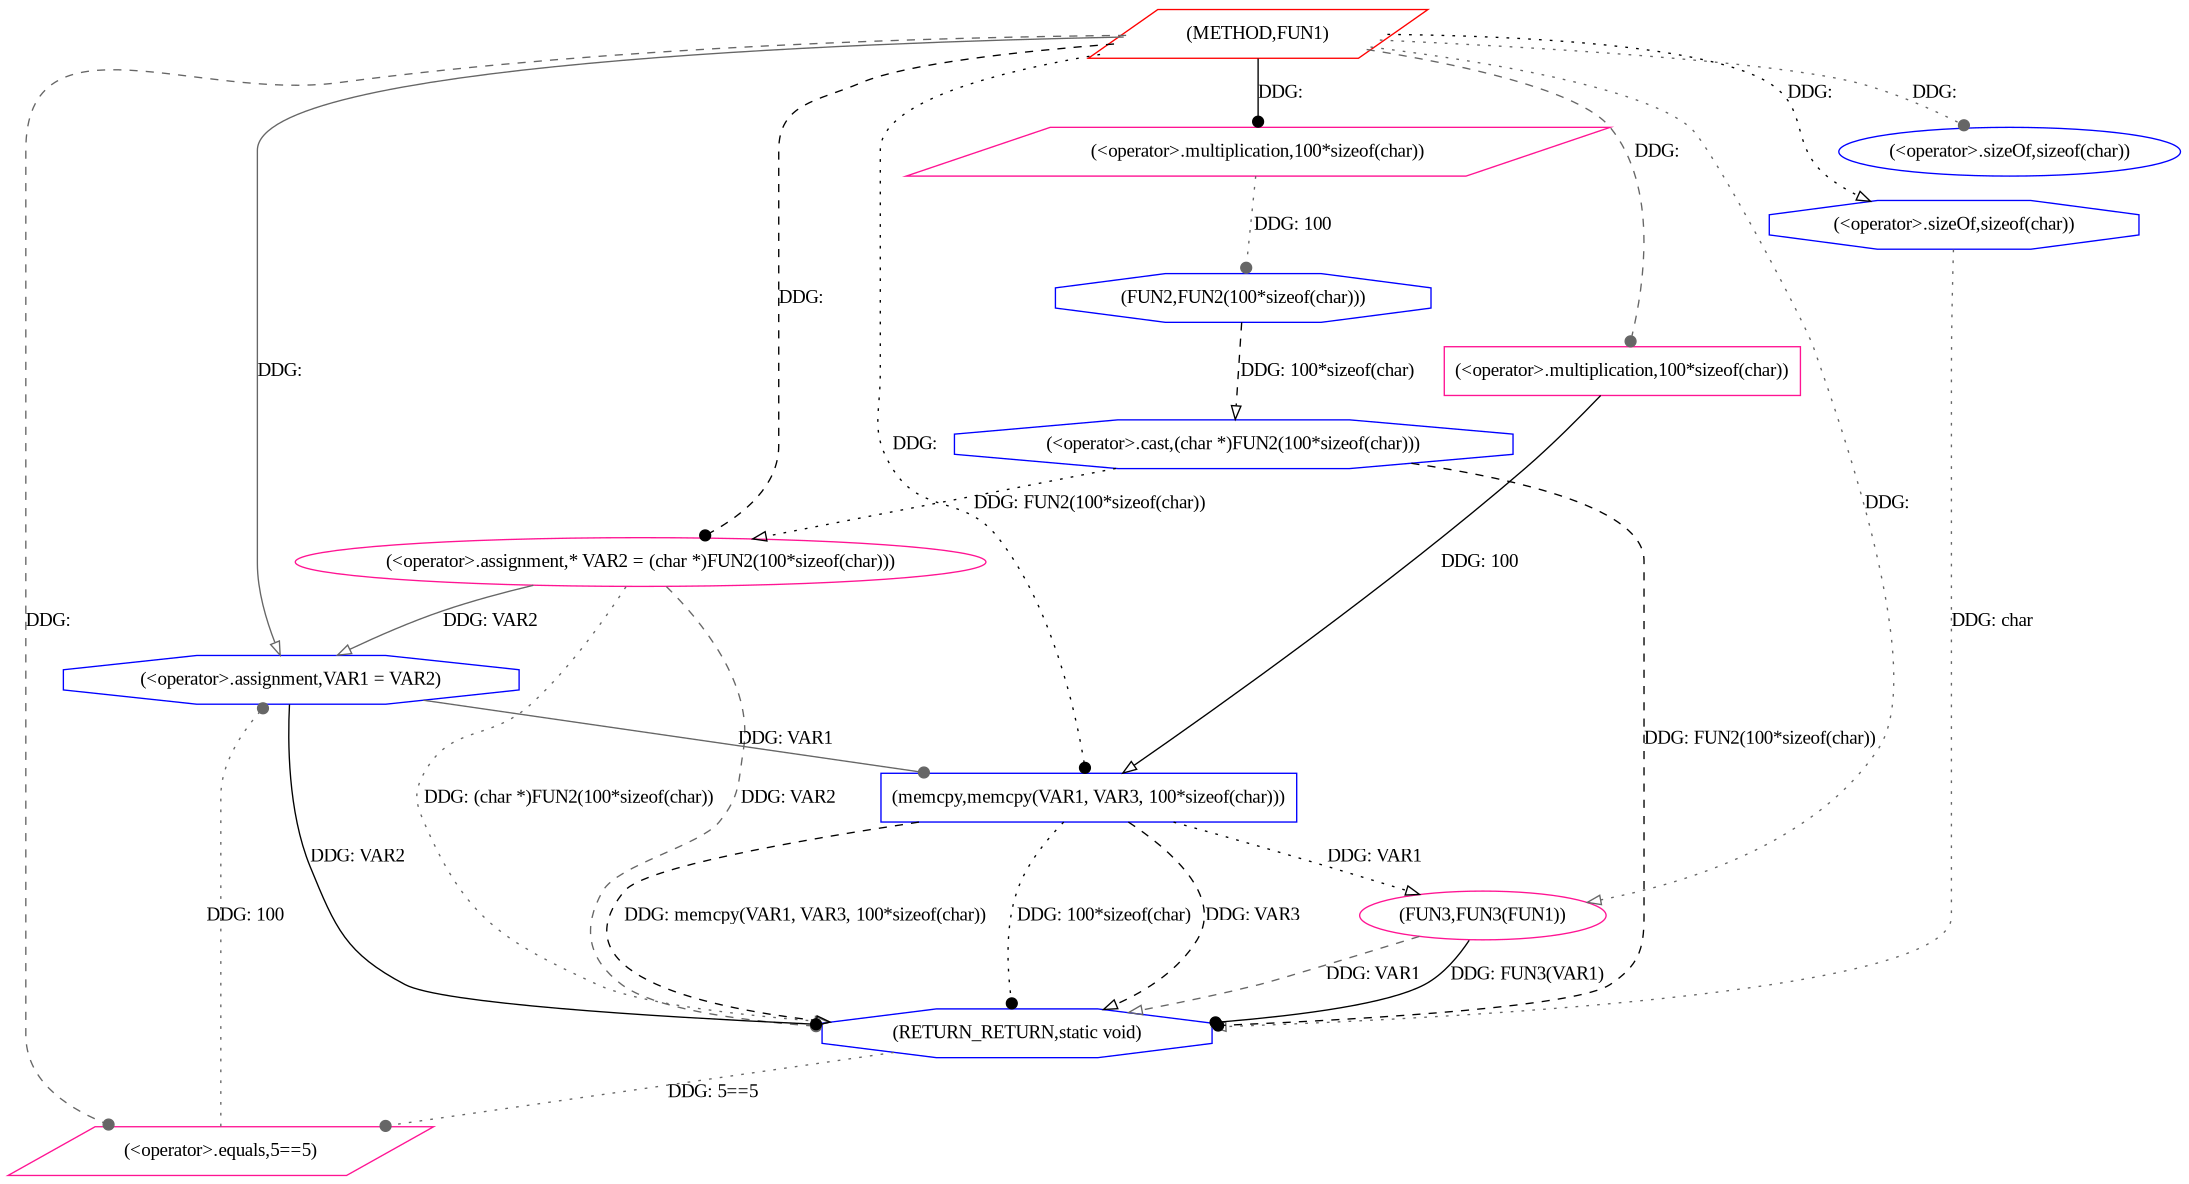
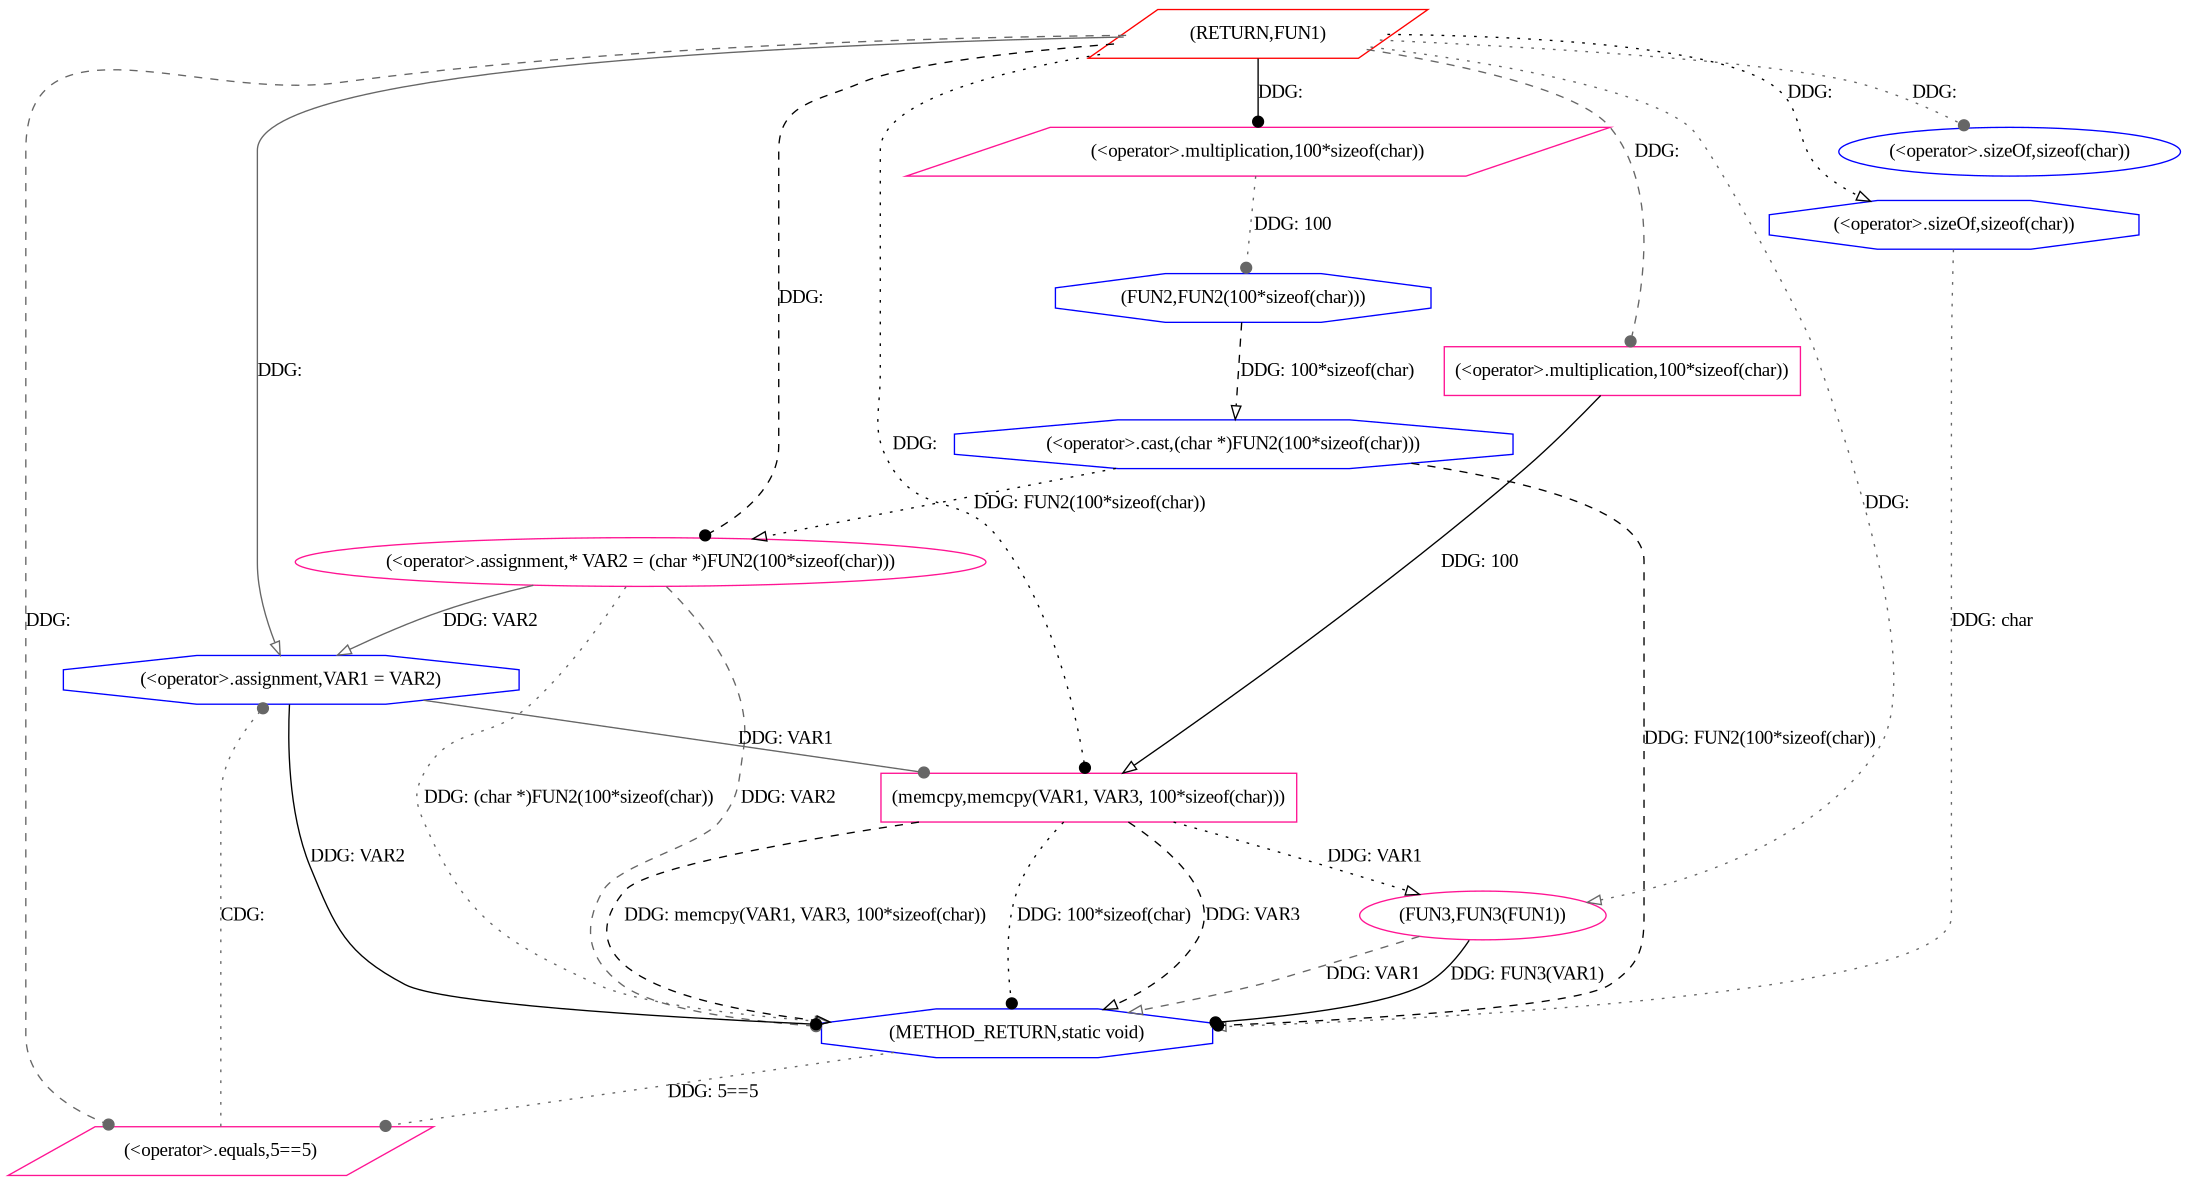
node "(METHOD,FUN1)": label "(METHOD,FUN1)" -> "(RETURN,FUN1)"
node "(memcpy,memcpy(VAR1, VAR3, 100*sizeof(char)))": color blue -> deeppink
edge "(<operator>.equals,5==5)" -> "(<operator>.assignment,VAR1 = VAR2)": label "DDG: 100" -> "CDG: "
node "(RETURN_RETURN,static void)": label "(RETURN_RETURN,static void)" -> "(METHOD_RETURN,static void)"
